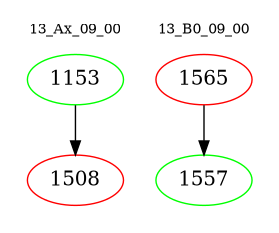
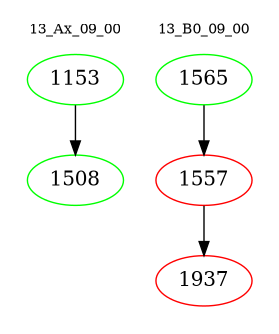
node "1565": color red -> green
node "1508": color red -> green
node "1557": color green -> red
node "1937": added
